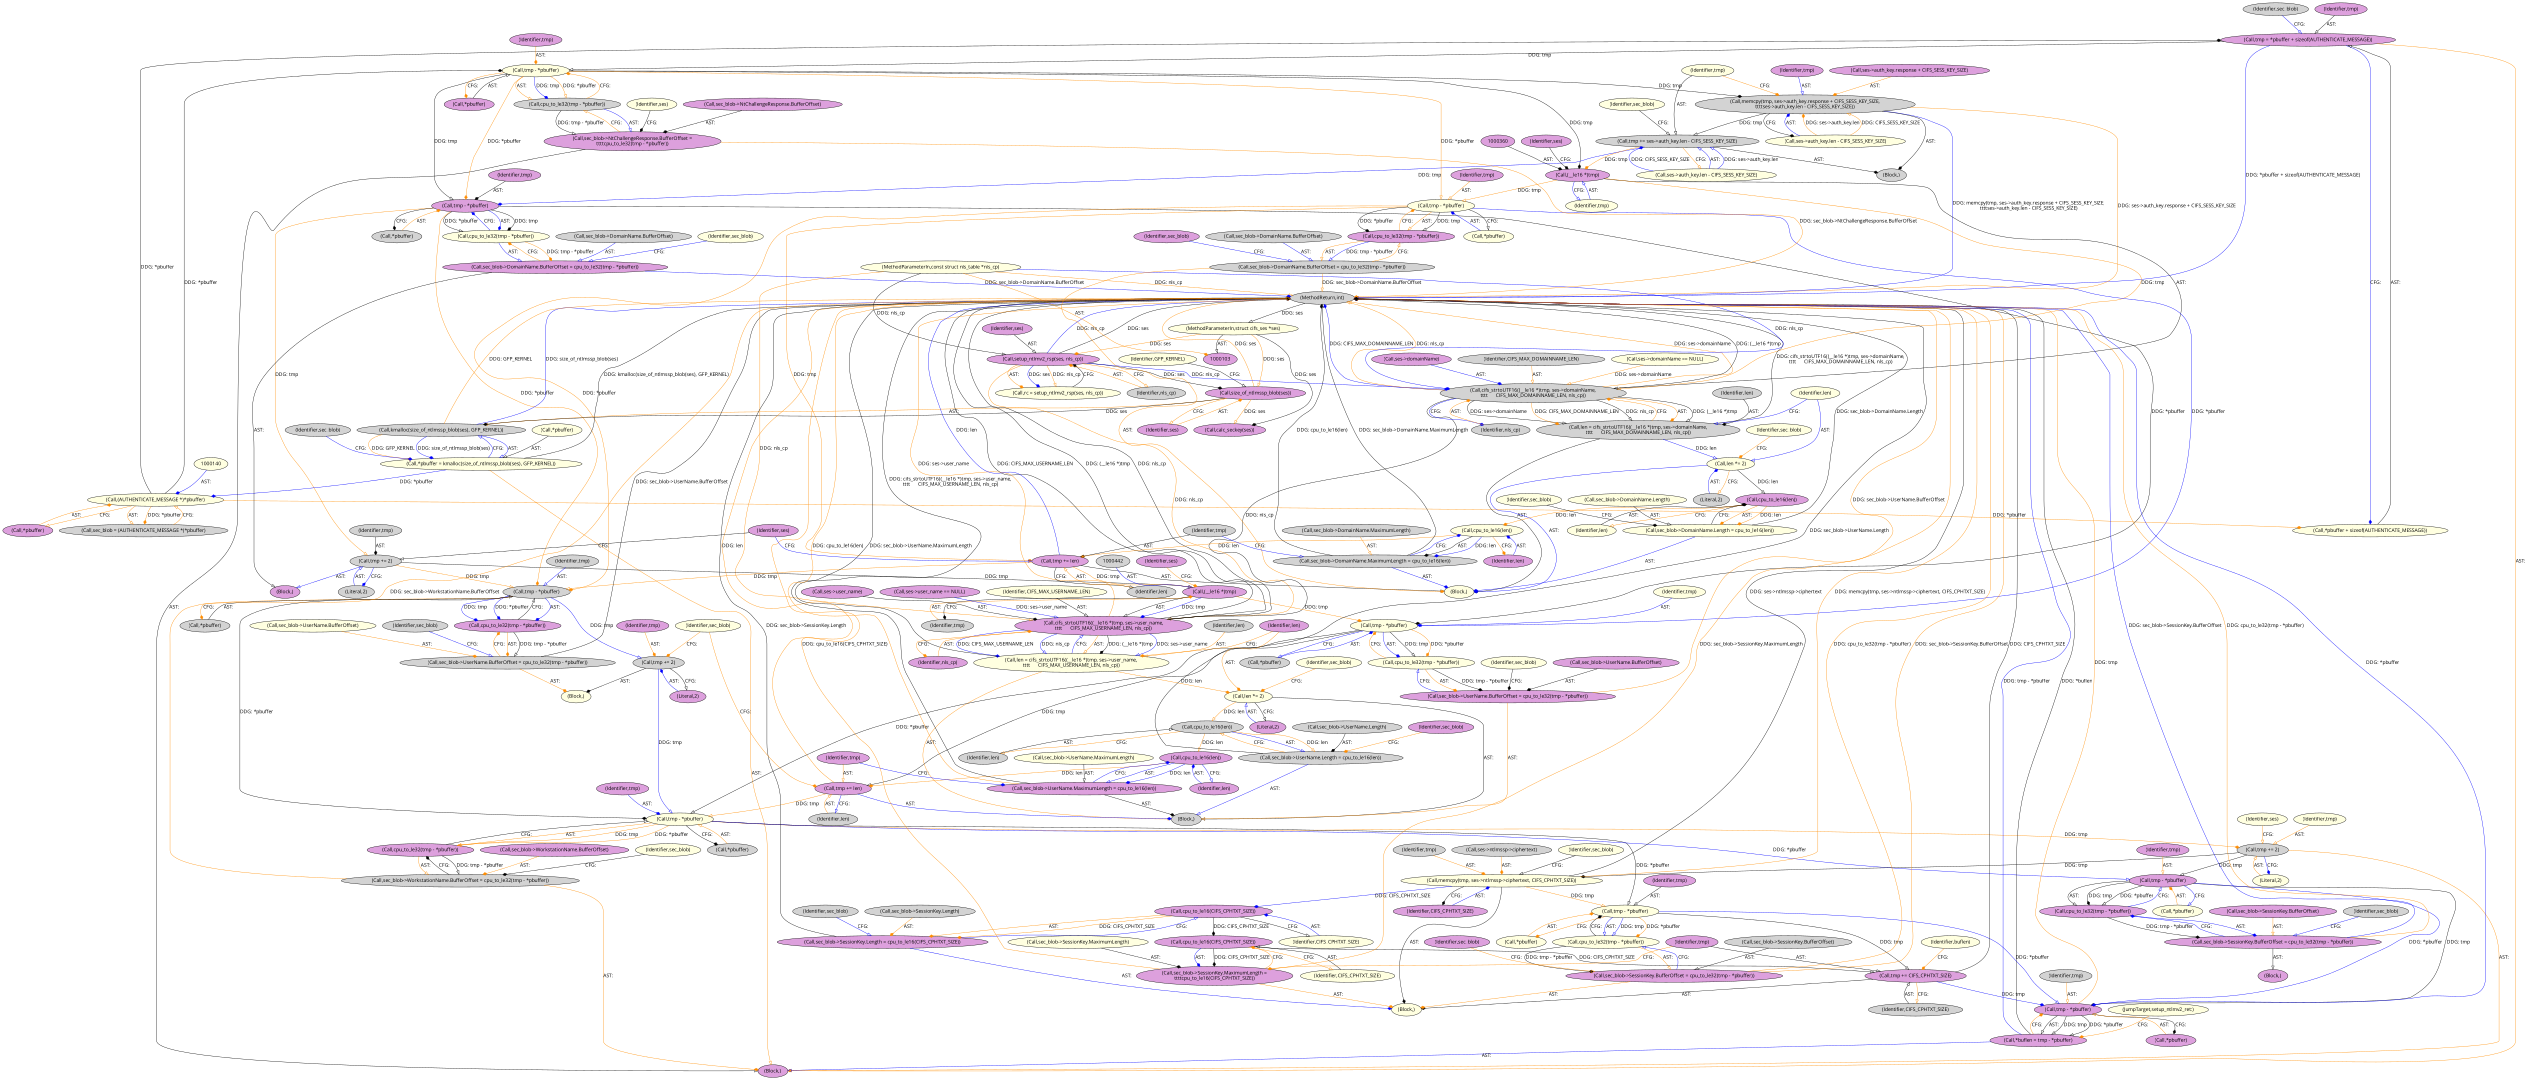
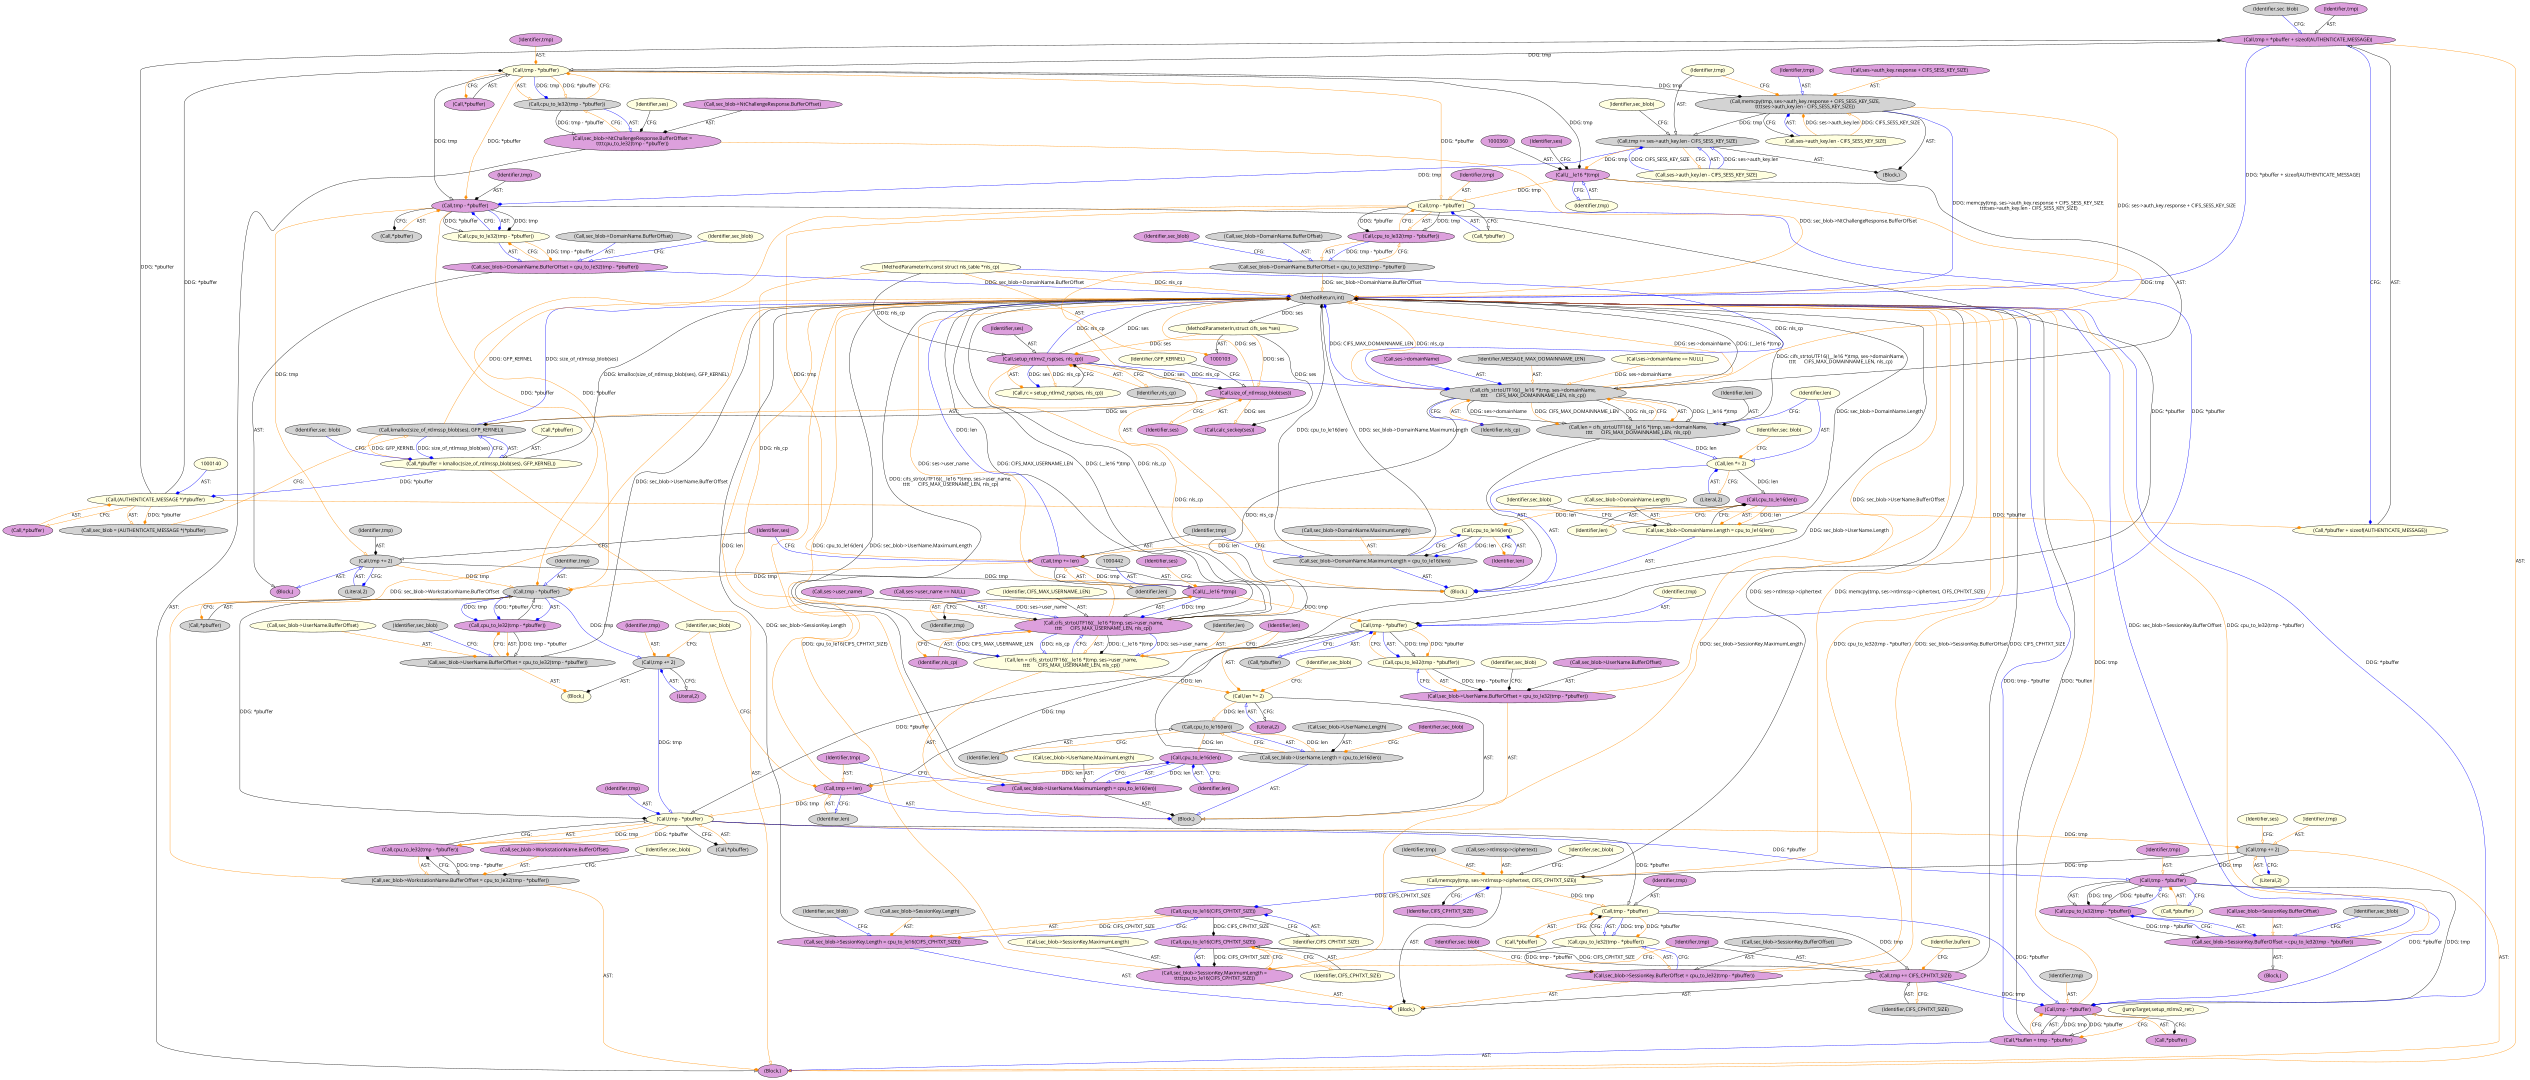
node "(Identifier,CIFS_MAX_DOMAINNAME_LEN)": label "(Identifier,CIFS_MAX_DOMAINNAME_LEN)" -> "(Identifier,MESSAGE_MAX_DOMAINNAME_LEN)"
edge "(Call,sec_blob = (AUTHENTICATE_MESSAGE *)*pbuffer)" -> "(Call,(AUTHENTICATE_MESSAGE *)*pbuffer)": now "(Call,sec_blob = (AUTHENTICATE_MESSAGE *)*pbuffer)" -> "(Call,kmalloc(size_of_ntlmssp_blob(ses), GFP_KERNEL))"
